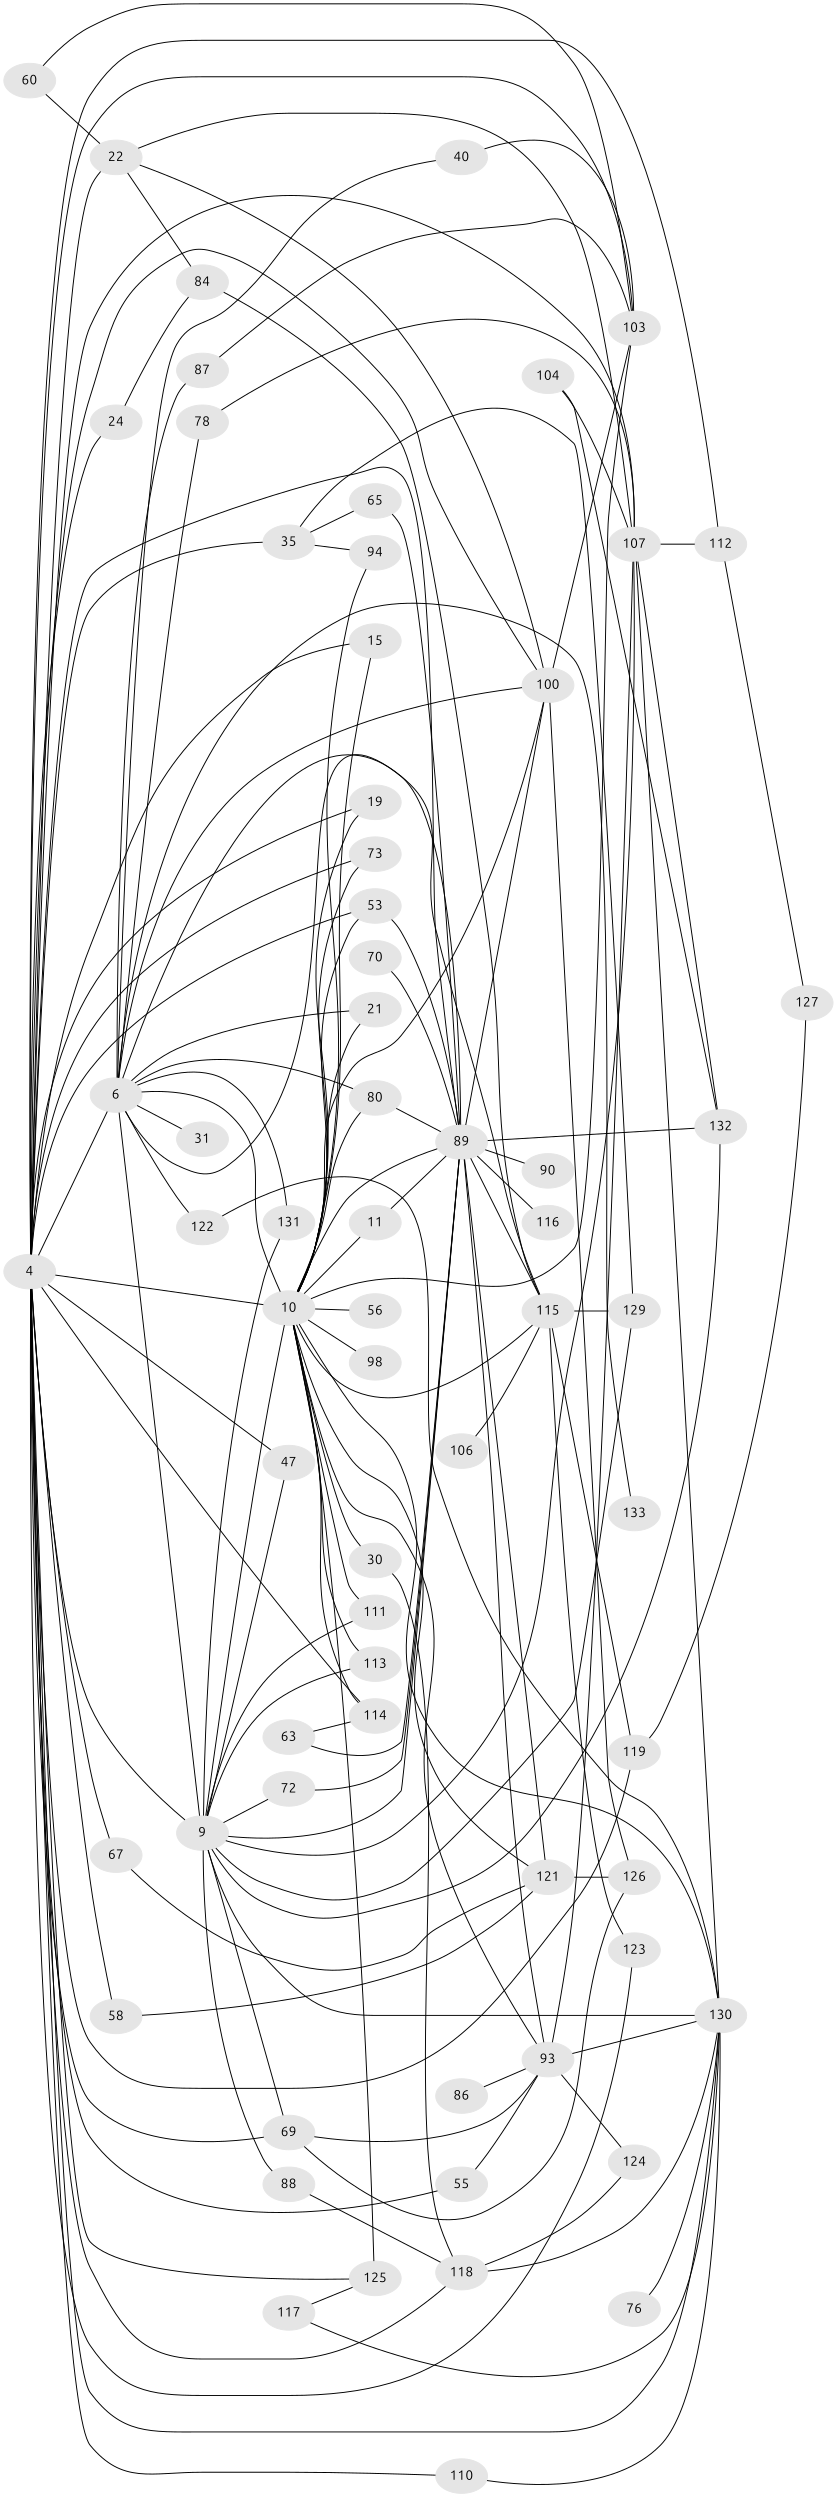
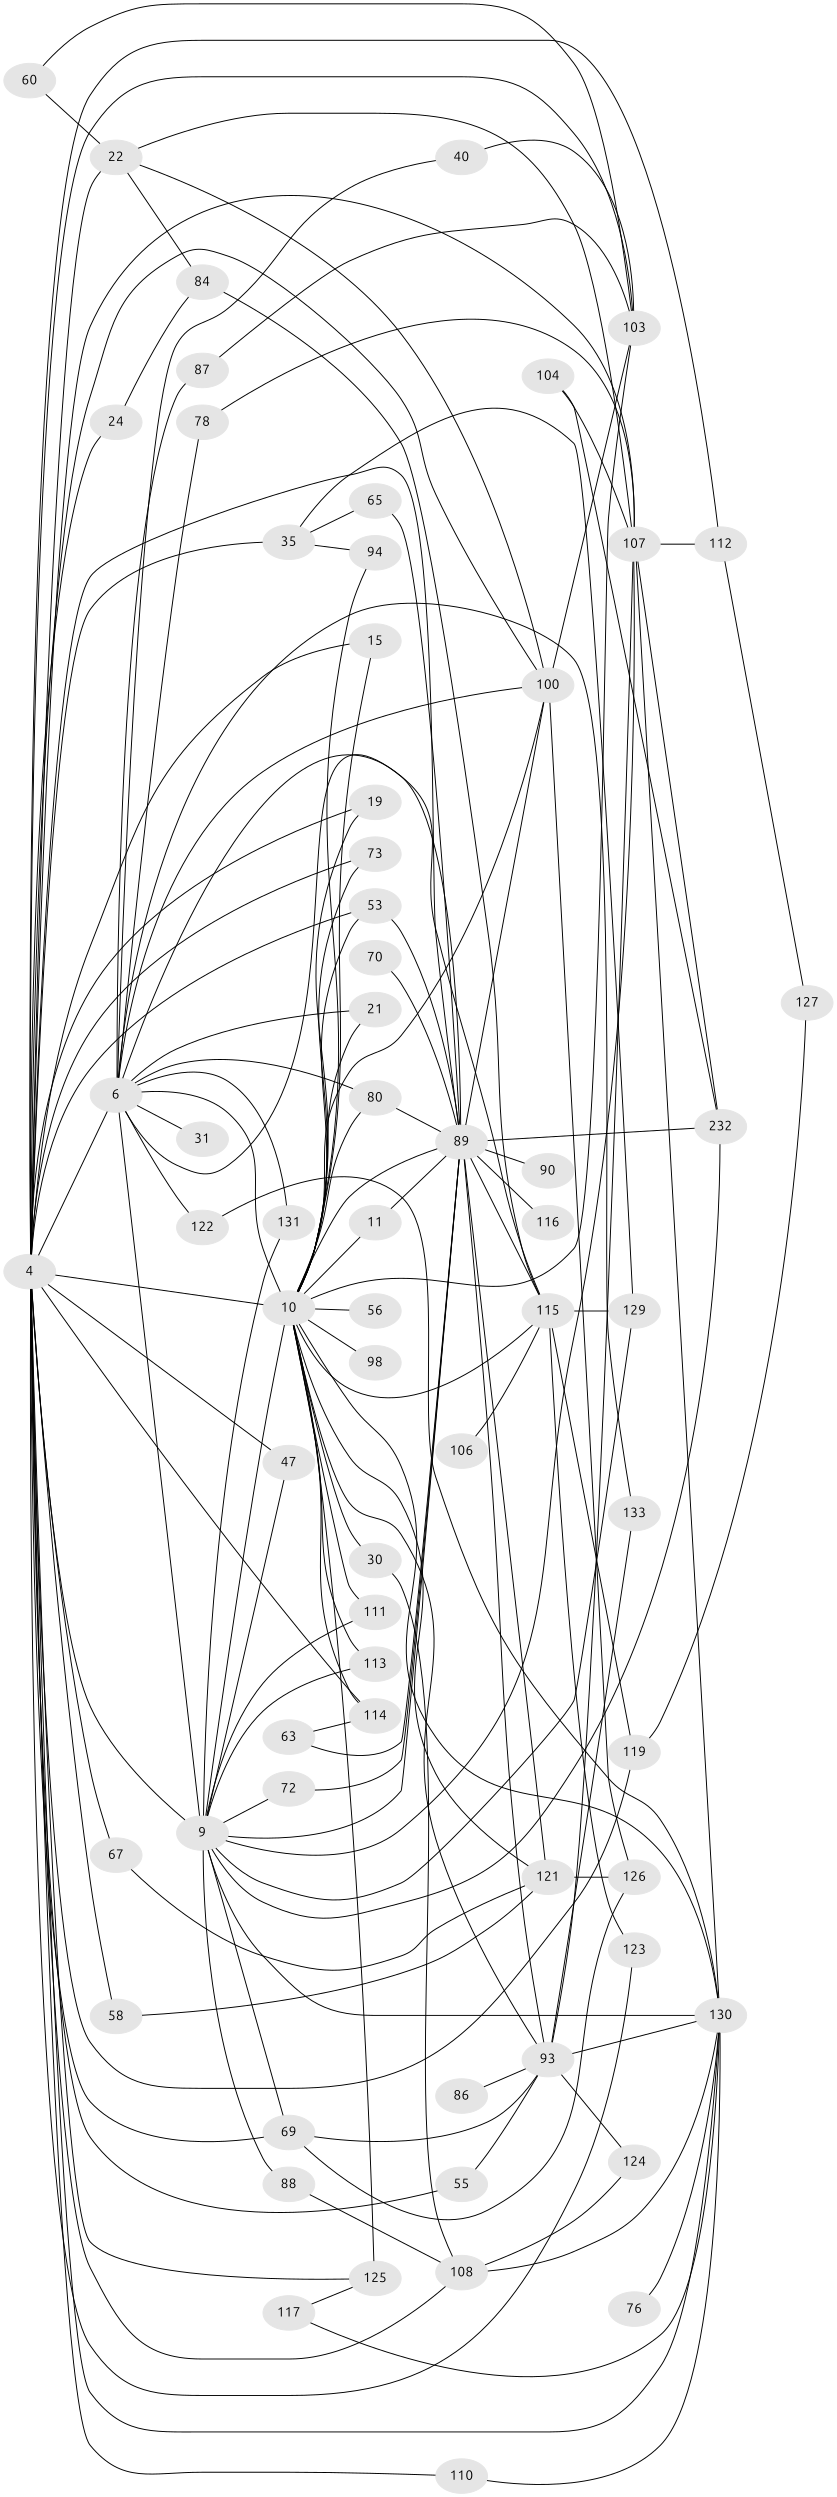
node "132": label "132" -> "232"
edge "133" -- "93": added
node "118": label "118" -> "108"
